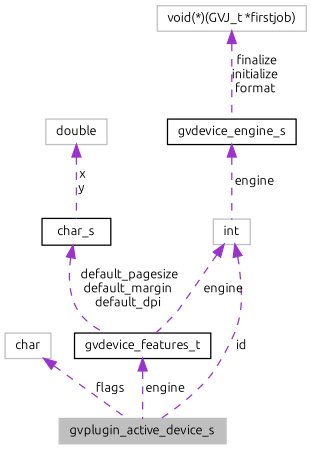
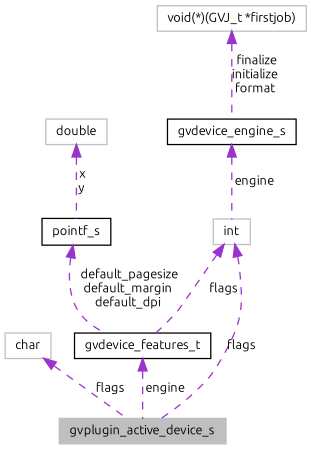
node "char_s": label "char_s" -> "pointf_s"
edge "gvdevice_features_t" -> "int": label " engine" -> " flags"
edge "gvplugin_active_device_s" -> "int": label " id" -> " flags"
